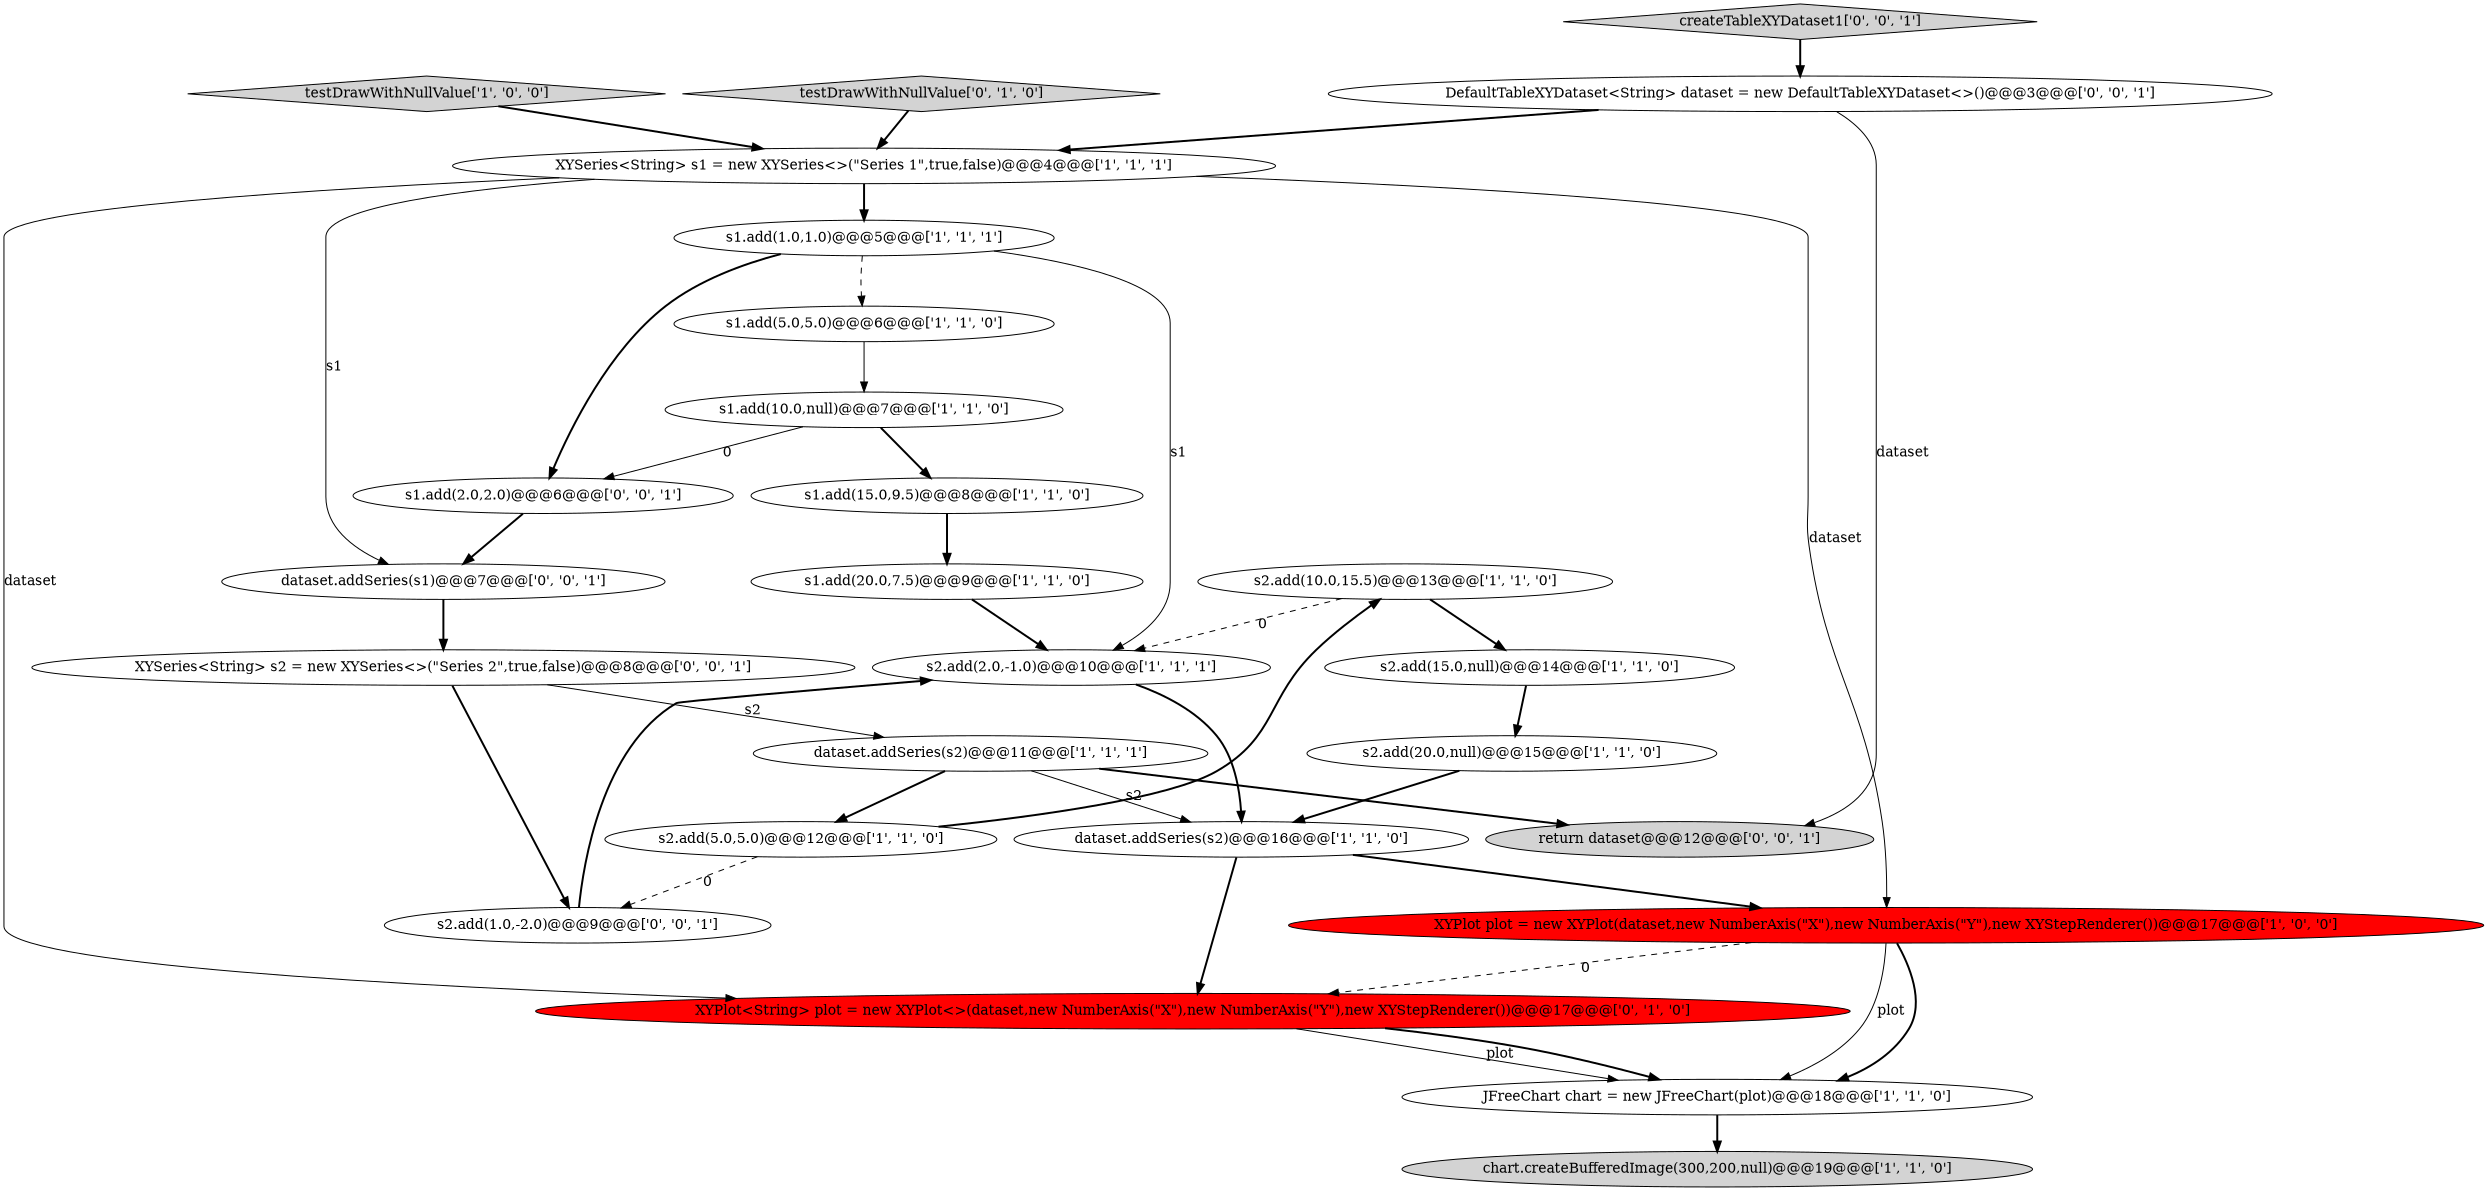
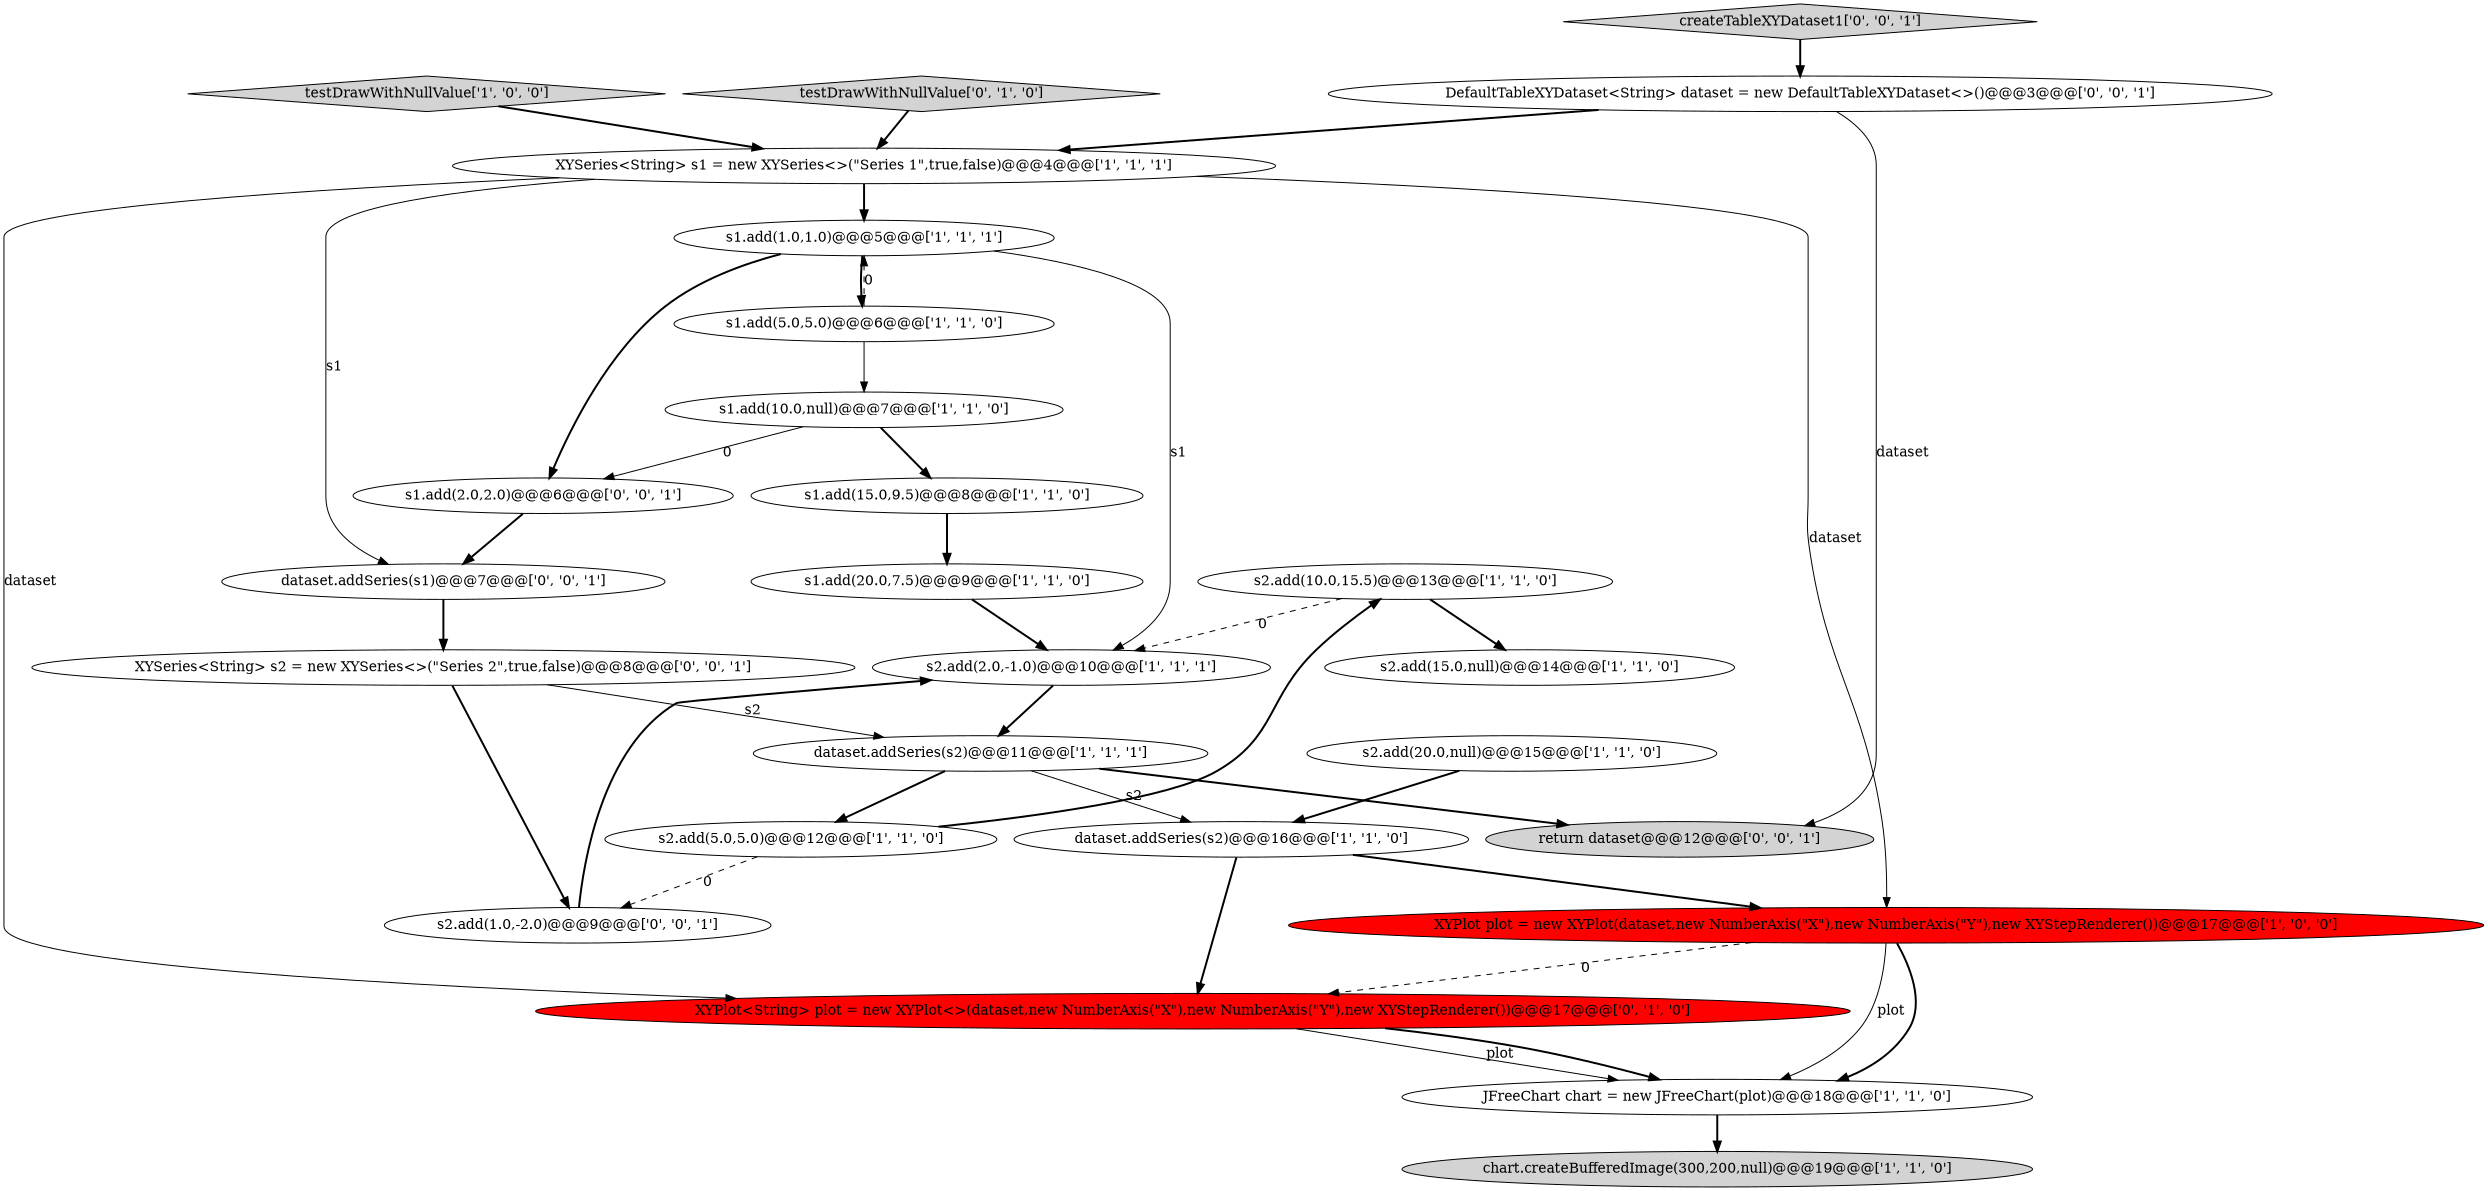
edge "s1.add(1.0,1.0)@@@5@@@['1', '1', '1']" -> "s1.add(5.0,5.0)@@@6@@@['1', '1', '0']": style dashed -> bold
edge "s1.add(5.0,5.0)@@@6@@@['1', '1', '0']" -> "s1.add(1.0,1.0)@@@5@@@['1', '1', '1']": added, label "0"
edge "s2.add(15.0,null)@@@14@@@['1', '1', '0']" -> "s2.add(20.0,null)@@@15@@@['1', '1', '0']": removed
edge "s2.add(2.0,-1.0)@@@10@@@['1', '1', '1']" -> "dataset.addSeries(s2)@@@16@@@['1', '1', '0']": now "s2.add(2.0,-1.0)@@@10@@@['1', '1', '1']" -> "dataset.addSeries(s2)@@@11@@@['1', '1', '1']"
